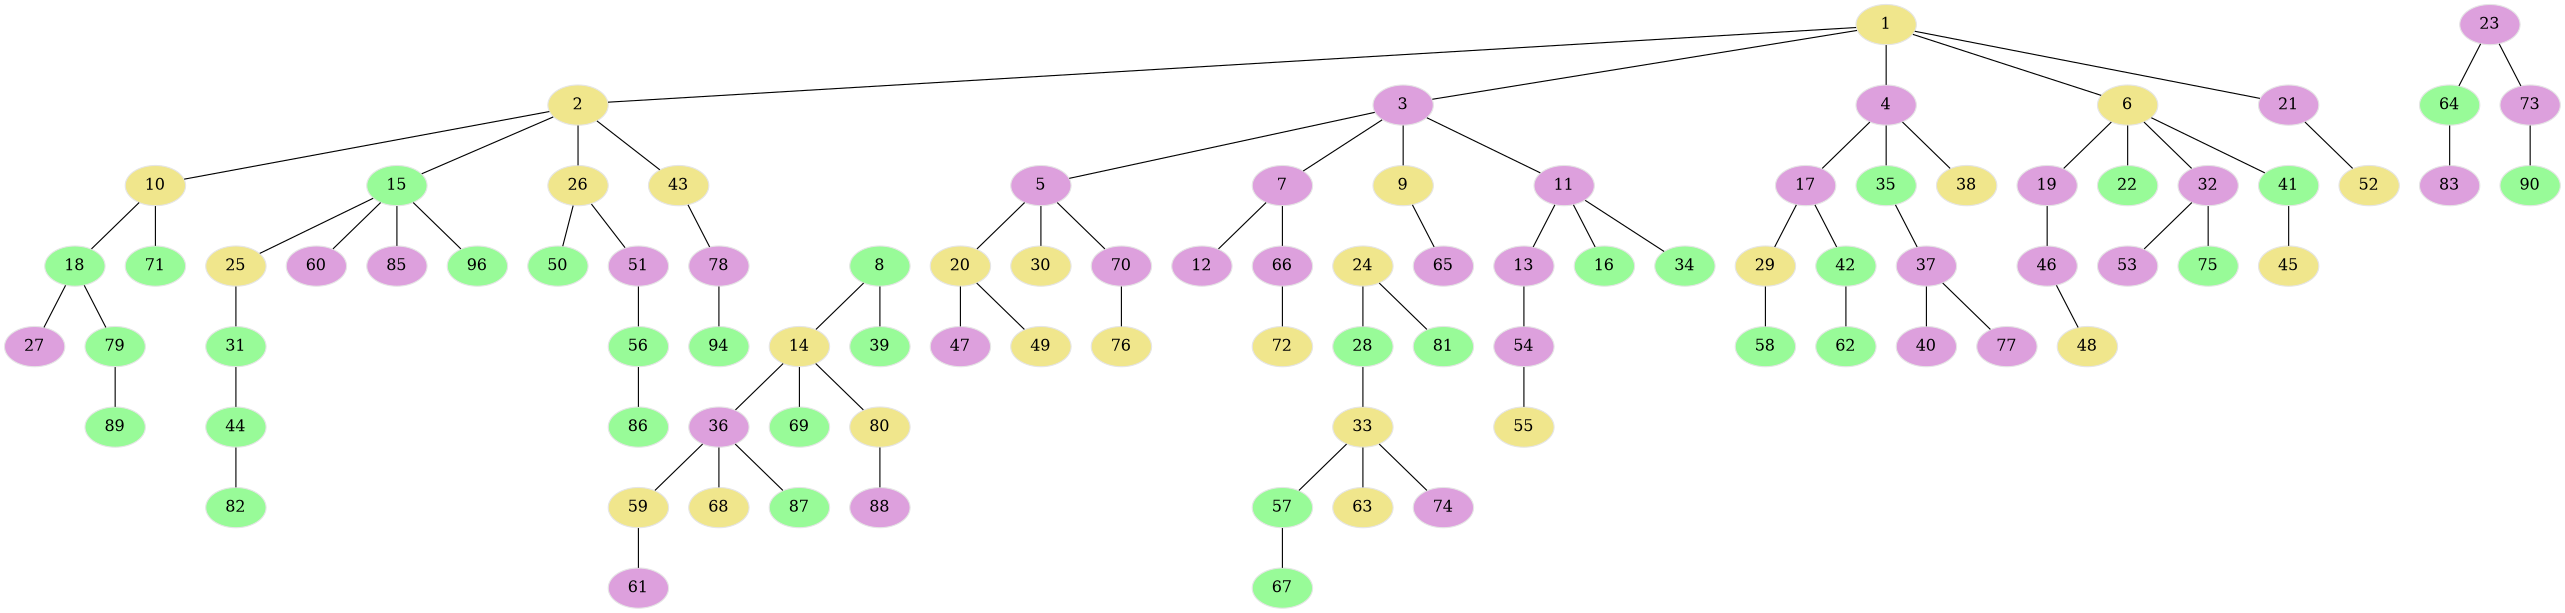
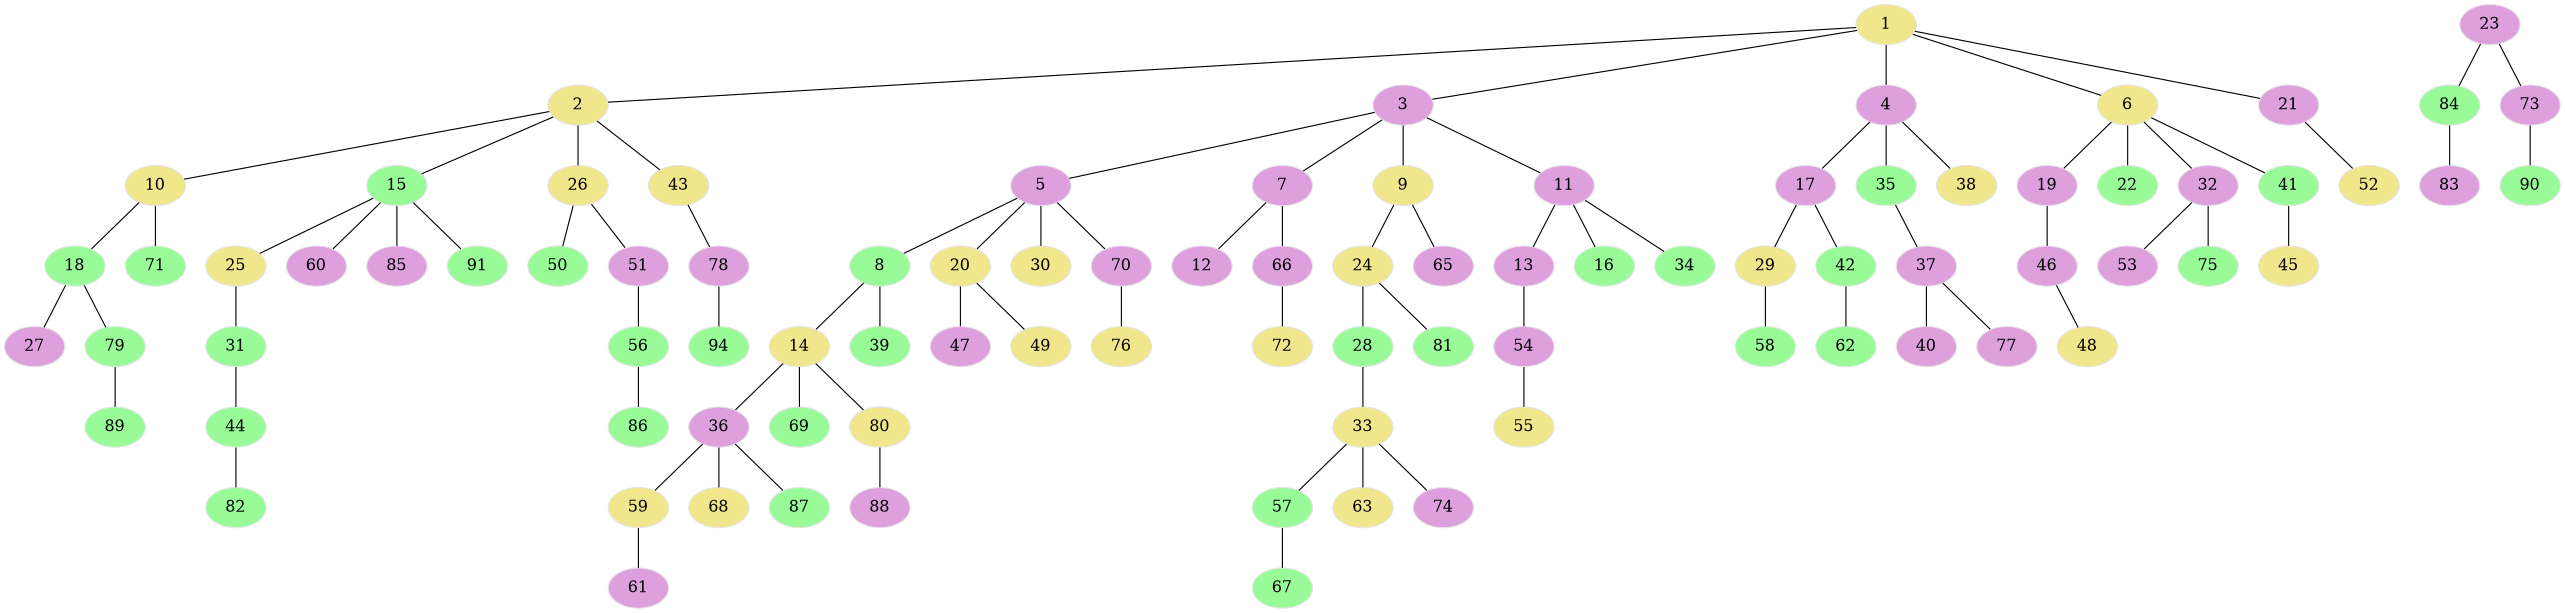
node "64": label "64" -> "84"
edge "5" -- "8": added
edge "9" -- "24": added
node "96": label "96" -> "91"
